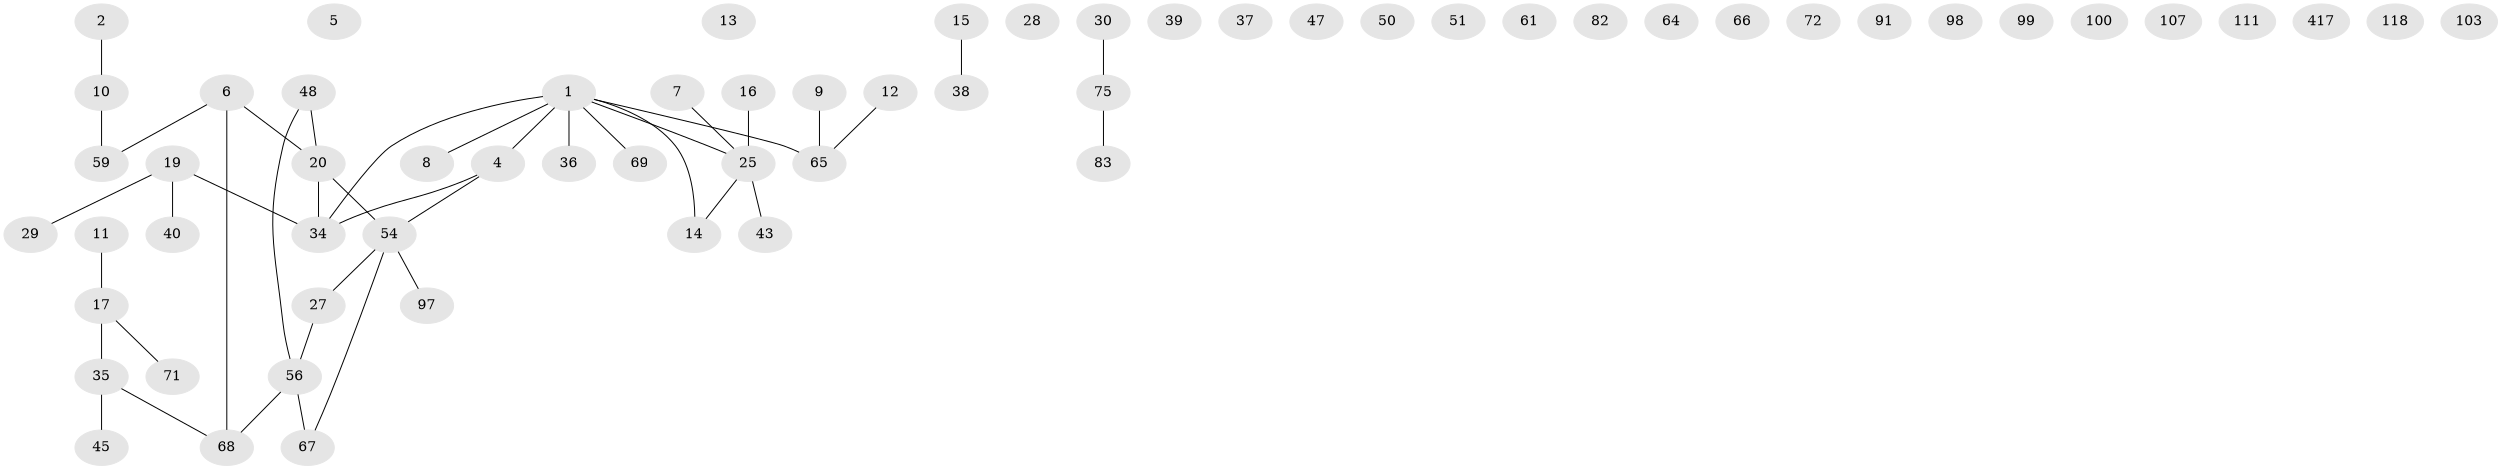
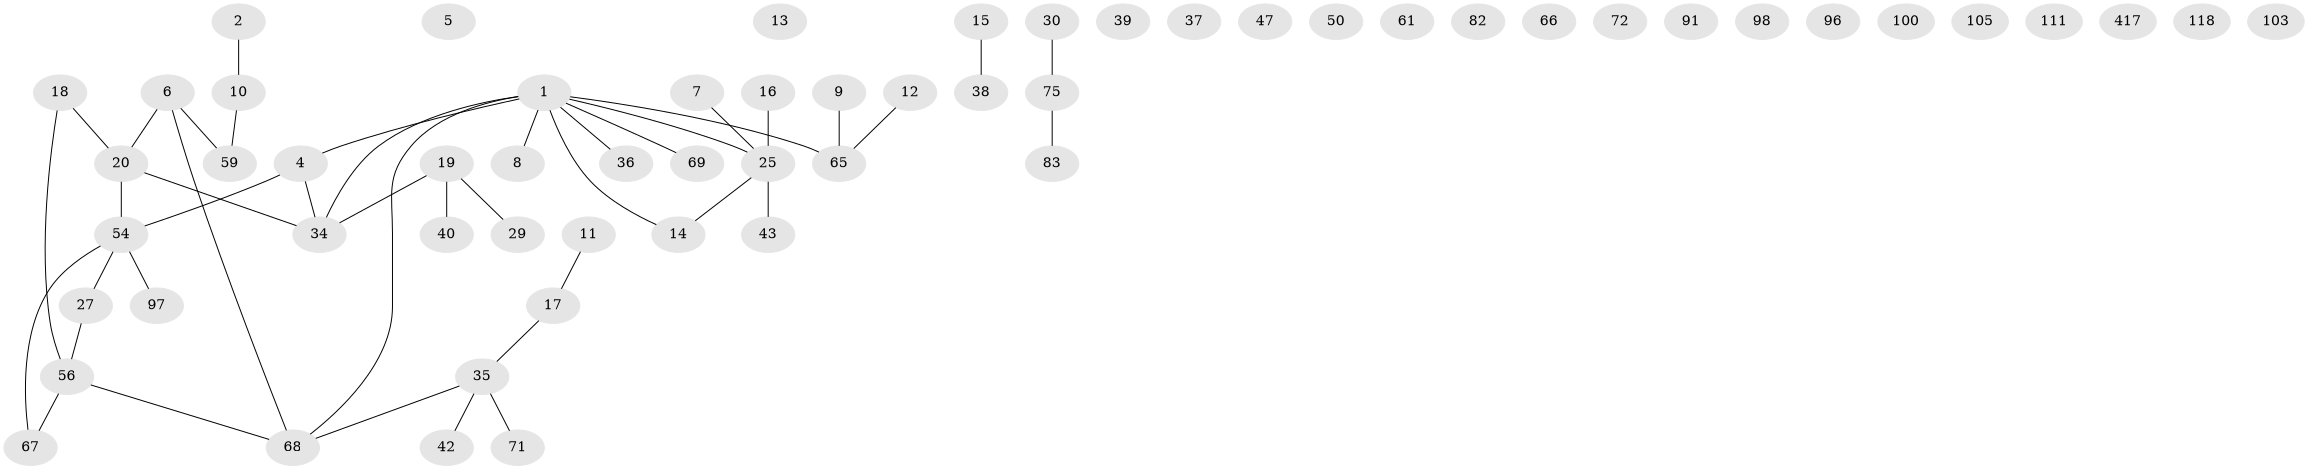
node "28": removed
node "51": removed
node "64": removed
node "99": label "99" -> "96"
node "107": label "107" -> "105"
node "48": label "48" -> "18"
edge "1" -- "68": added
edge "17" -- "71": now "35" -- "71"
node "45": label "45" -> "42"
